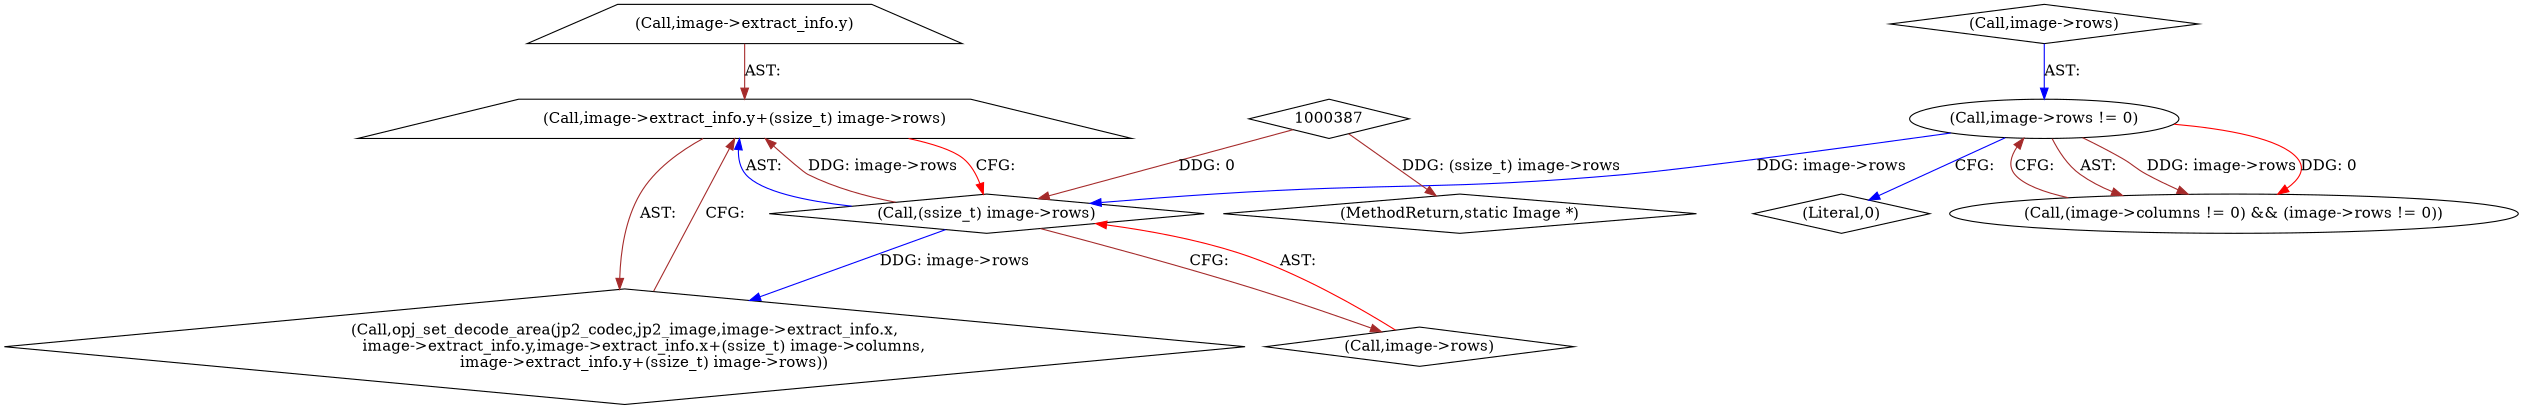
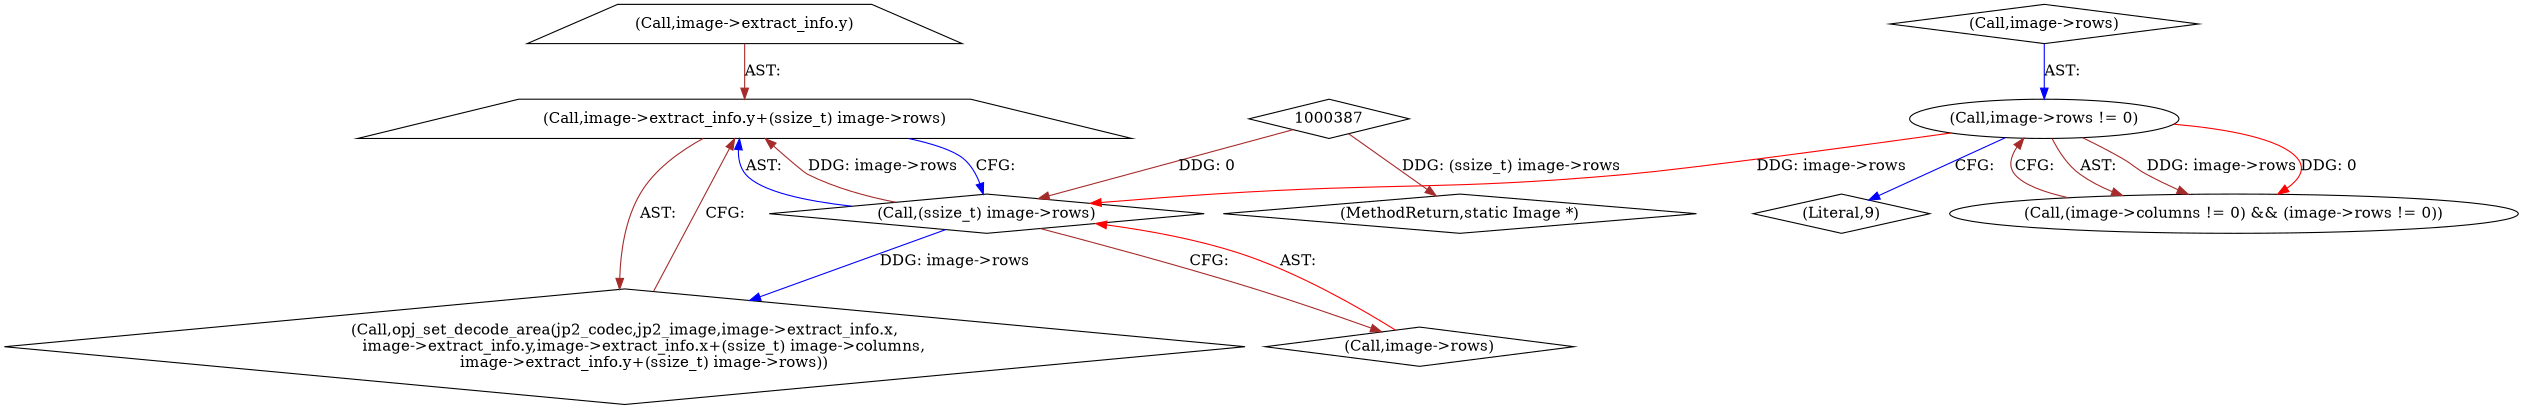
edge "(Call,image->extract_info.y+(ssize_t) image->rows)" -> "(Call,(ssize_t) image->rows)": color red -> blue
edge "(Call,image->rows != 0)" -> "(Call,(ssize_t) image->rows)": color blue -> red
node "(Literal,0)": label "(Literal,0)" -> "(Literal,9)"
